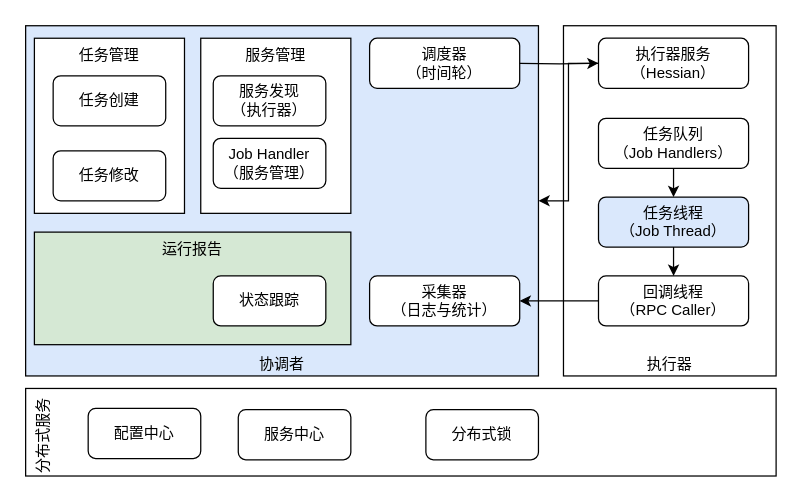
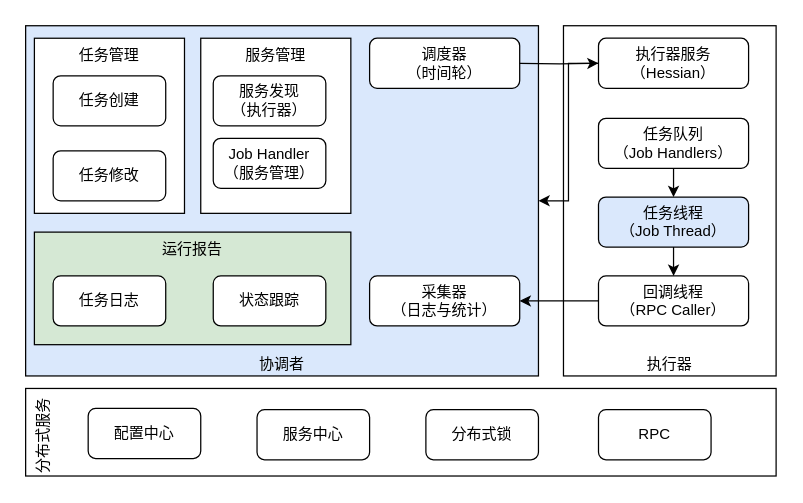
node "任务日志": added
node "服务中心": moved (294, 434) -> (313, 434)
node "RPC": added
